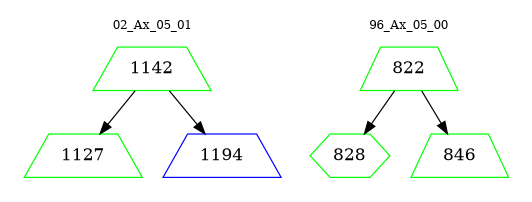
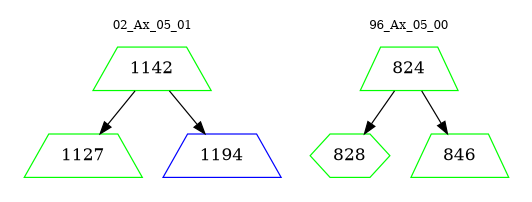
node "822": label "822" -> "824"
